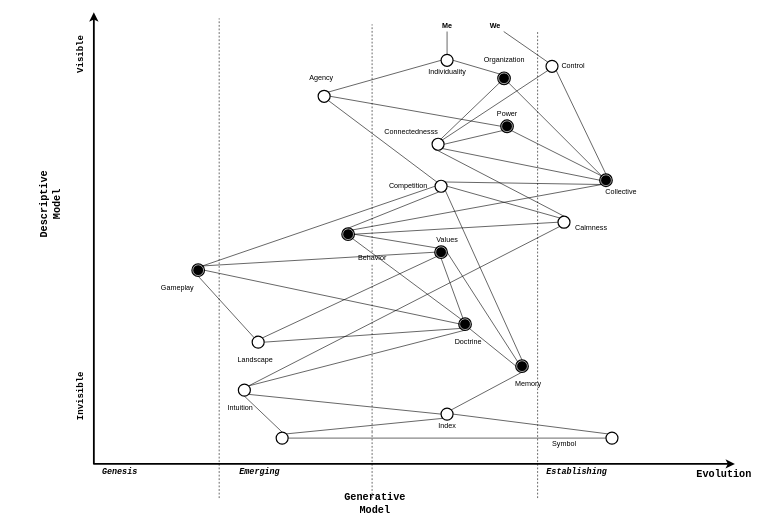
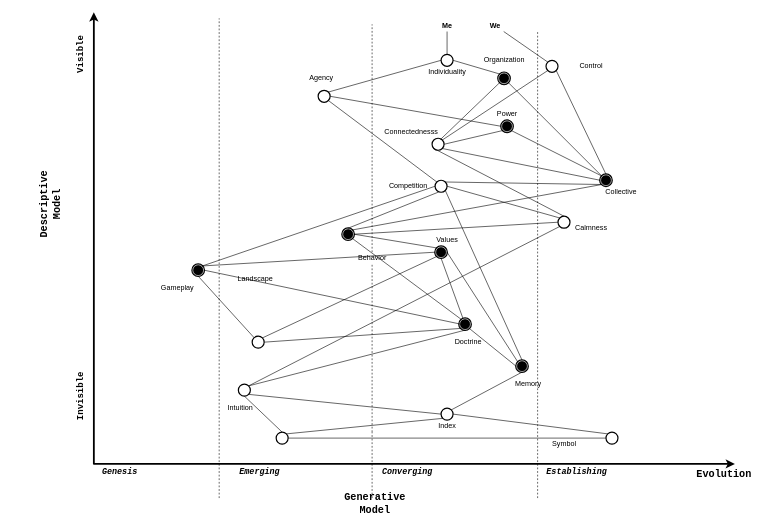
node "Control": moved (573, 66) -> (591, 66)
node "Landscape": moved (255, 360) -> (255, 279)
node "Converging": added
